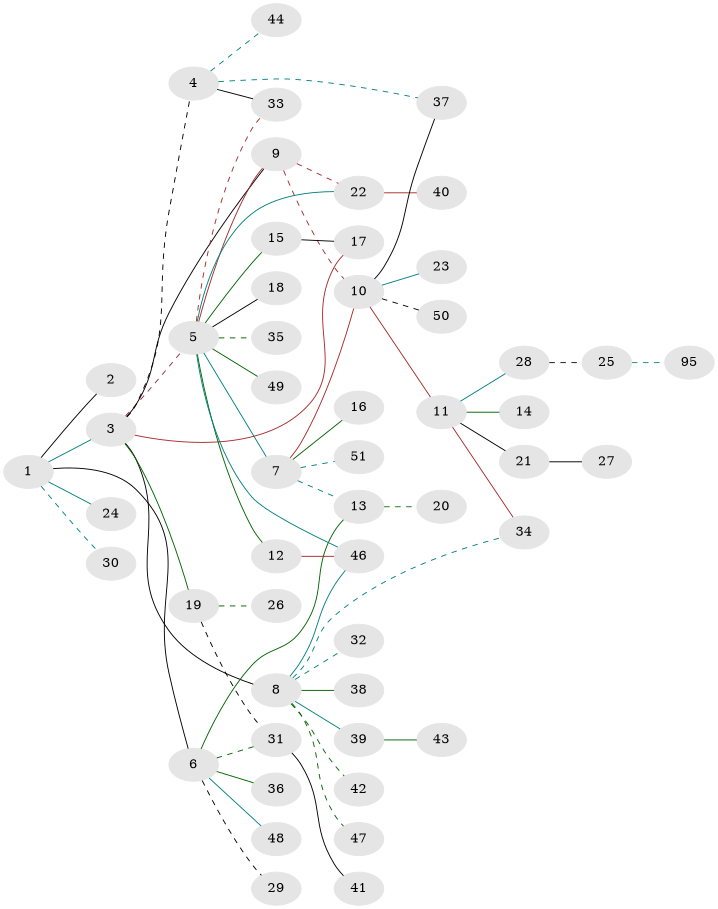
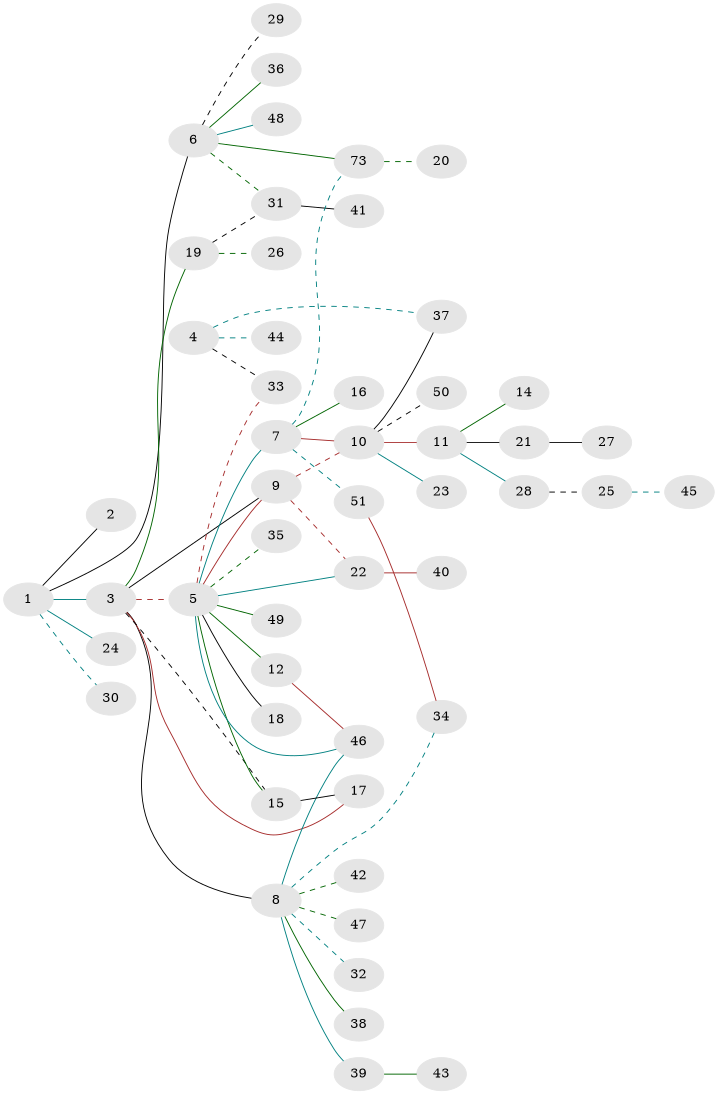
edge "4" -- "33": style solid -> dashed
edge "4" -- "3": now "15" -- "3"
node "95": label "95" -> "45"
edge "11" -- "34": now "51" -- "34"
node "13": label "13" -> "73"
